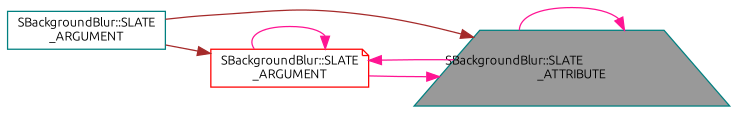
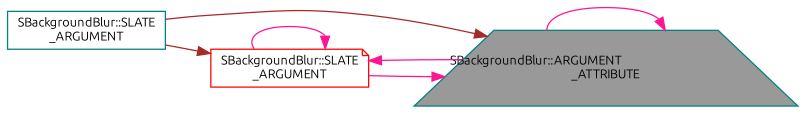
node "SBackgroundBlur::SLATE _ATTRIBUTE": label "SBackgroundBlur::SLATE _ATTRIBUTE" -> "SBackgroundBlur::ARGUMENT _ATTRIBUTE"
